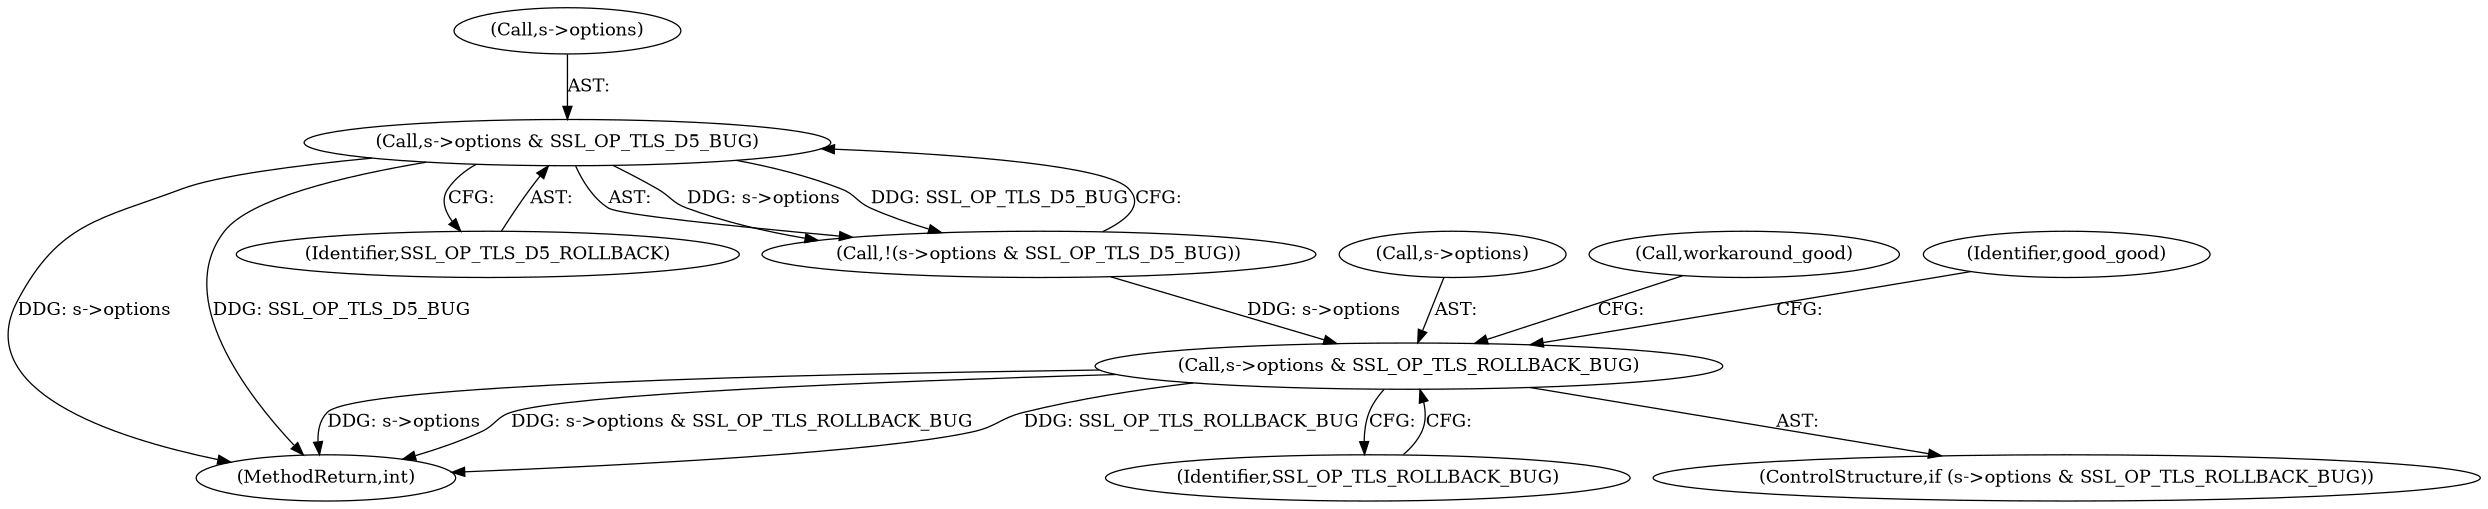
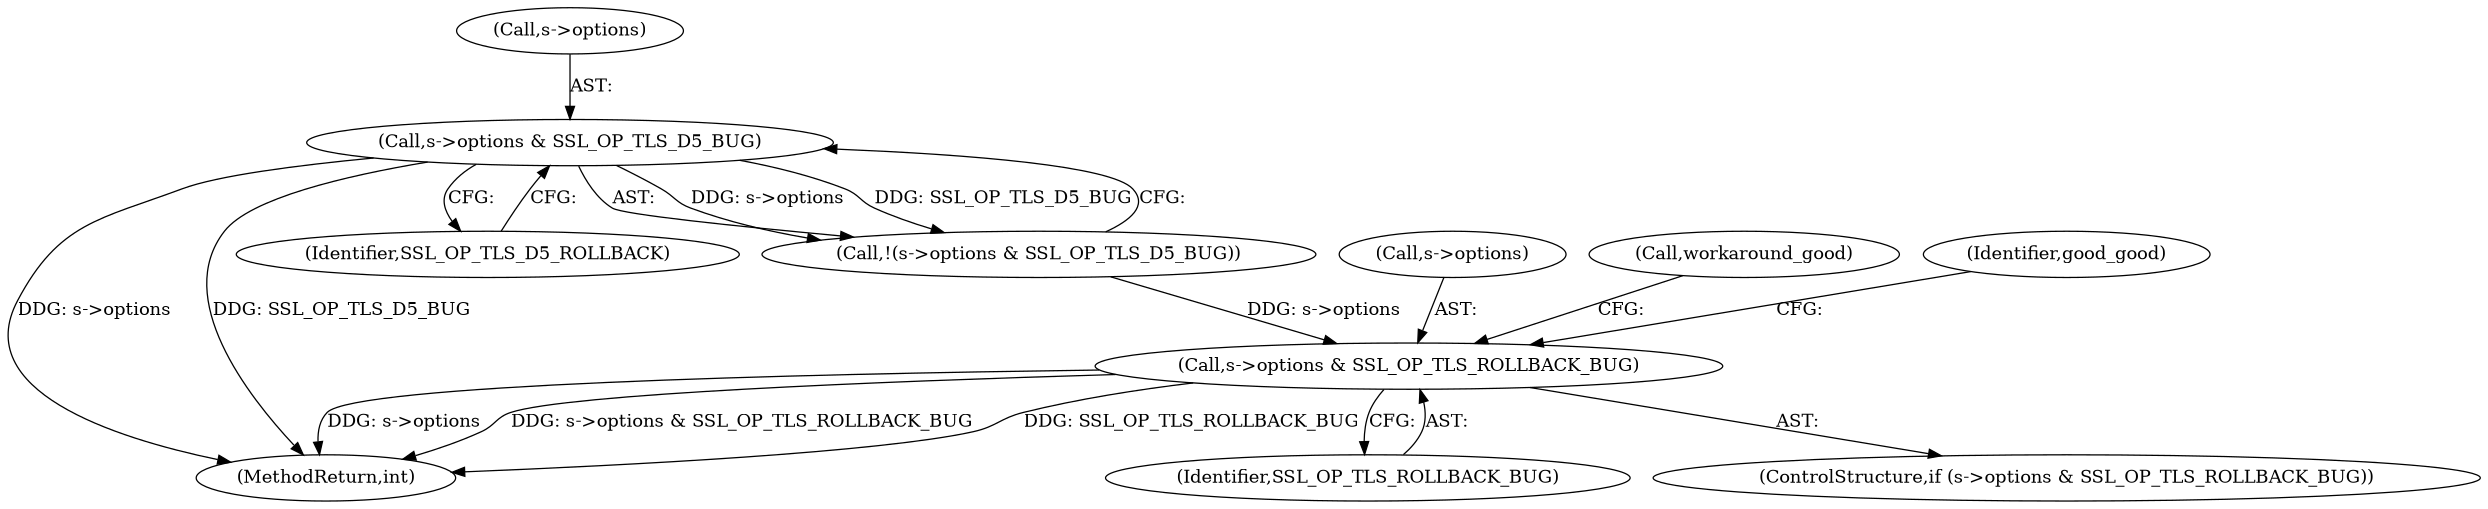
edge "(Identifier,SSL_OP_TLS_D5_ROLLBACK)" -> "(Call,s->options & SSL_OP_TLS_D5_BUG)": label "AST: " -> "CFG: "
edge "(Identifier,SSL_OP_TLS_ROLLBACK_BUG)" -> "(Call,s->options & SSL_OP_TLS_ROLLBACK_BUG)": label "CFG: " -> "AST: "
